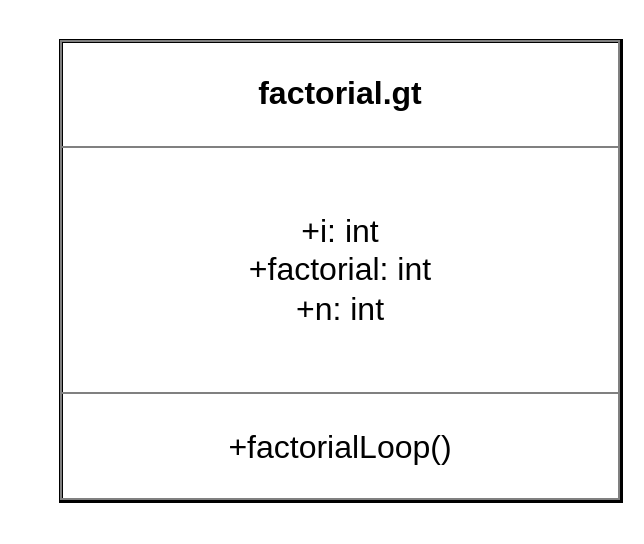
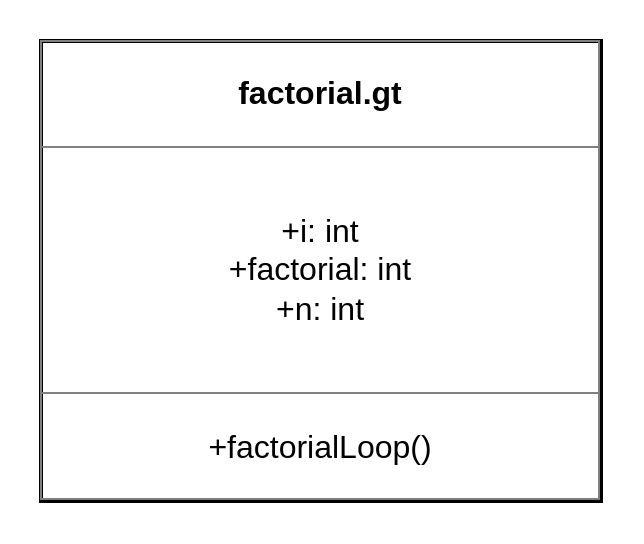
node "factorial.gt +i: int +factorial: int +n: int +factorialLoop()": moved (341, 271) -> (321, 271)
